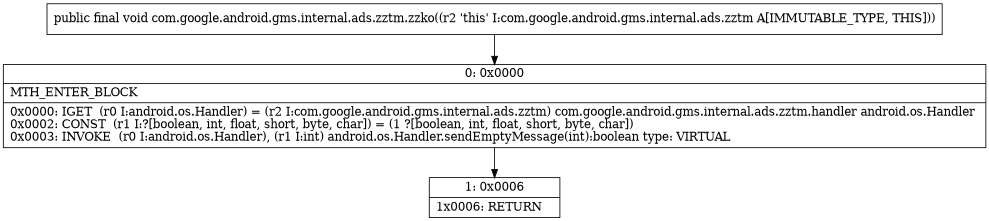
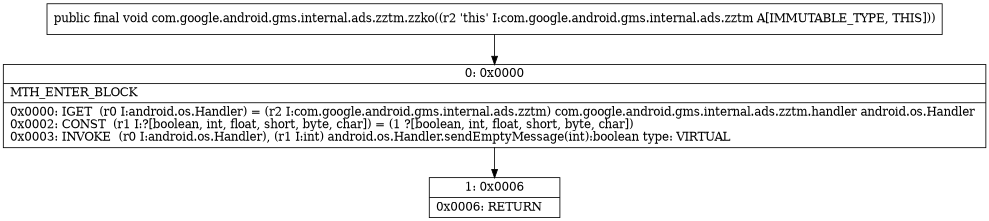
node "1: 0x0006": text "1x0006: RETURN" -> "0x0006: RETURN"
